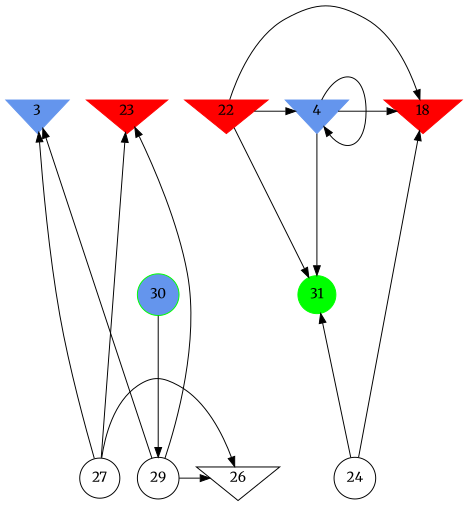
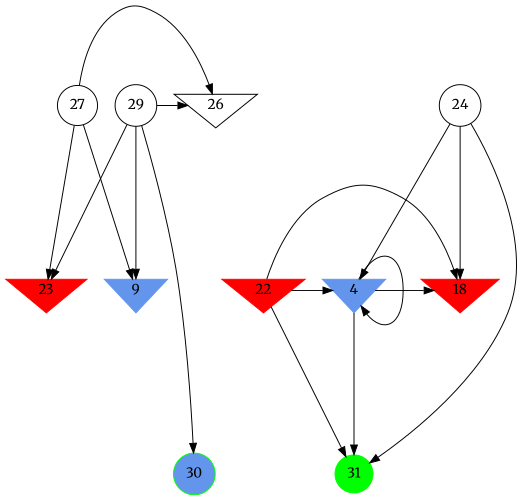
node "3": label "3" -> "9"
edge "24" -> "4": added
edge "30" -> "29": reversed
